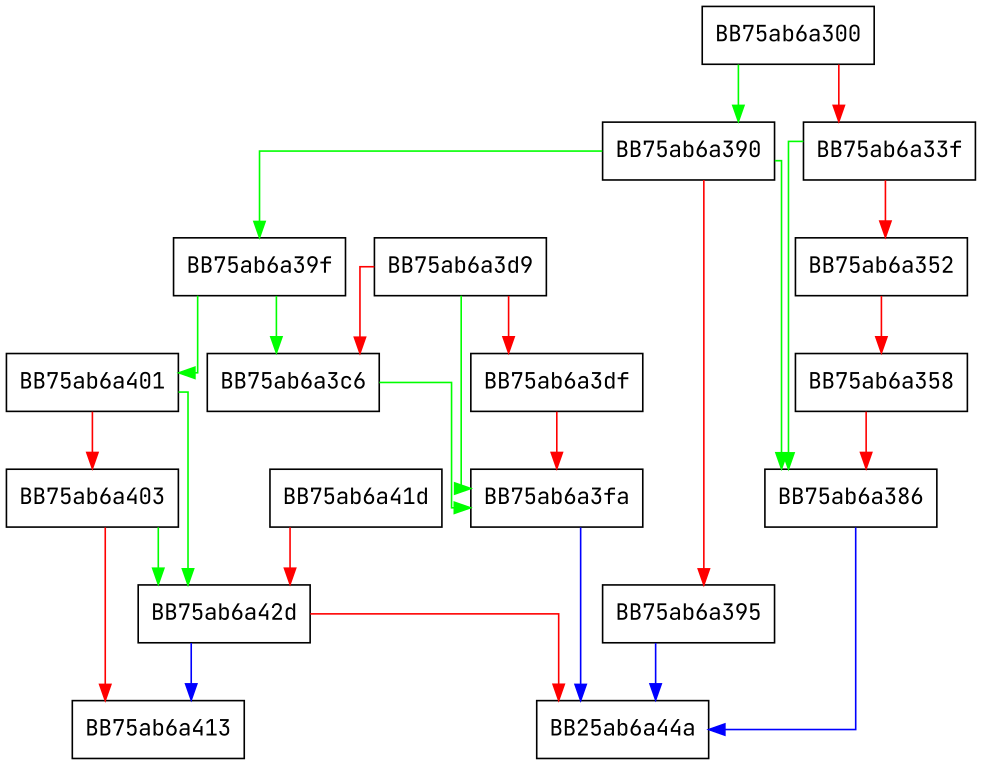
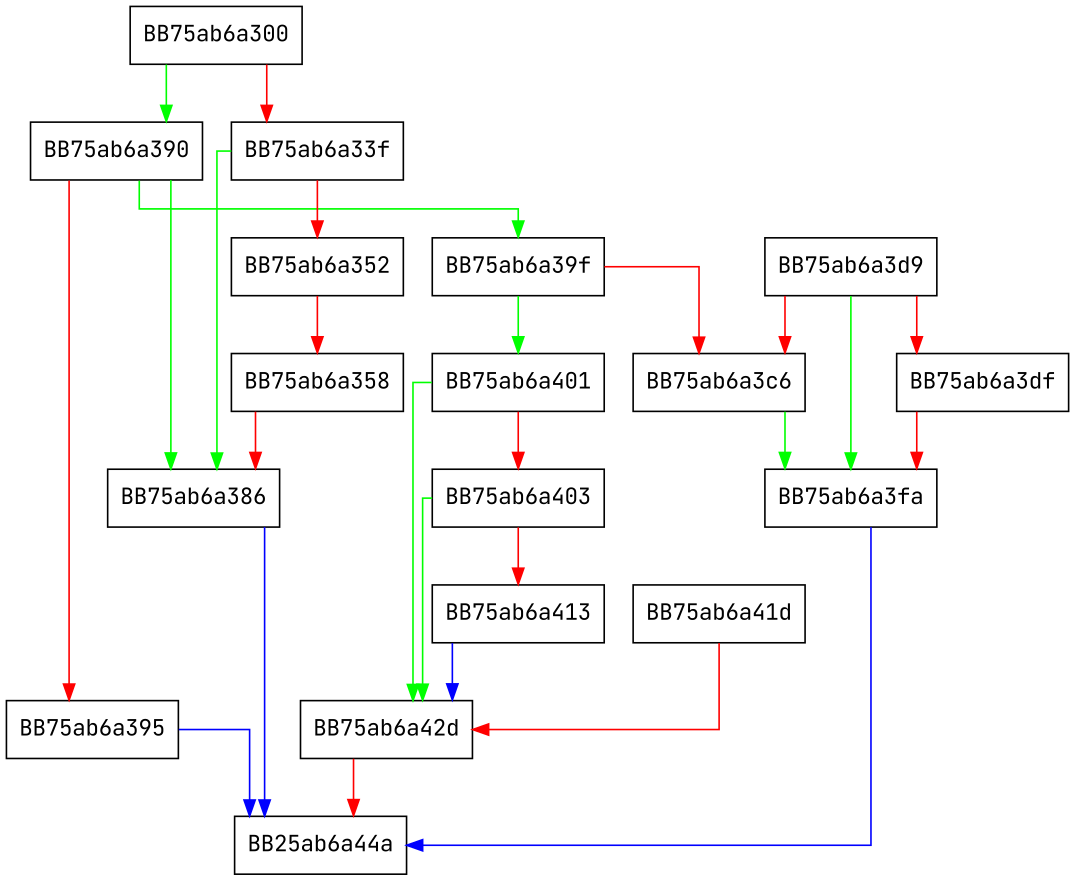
edge "BB75ab6a39f" -> "BB75ab6a3c6": color green -> red
edge "BB75ab6a42d" -> "BB75ab6a413": reversed
